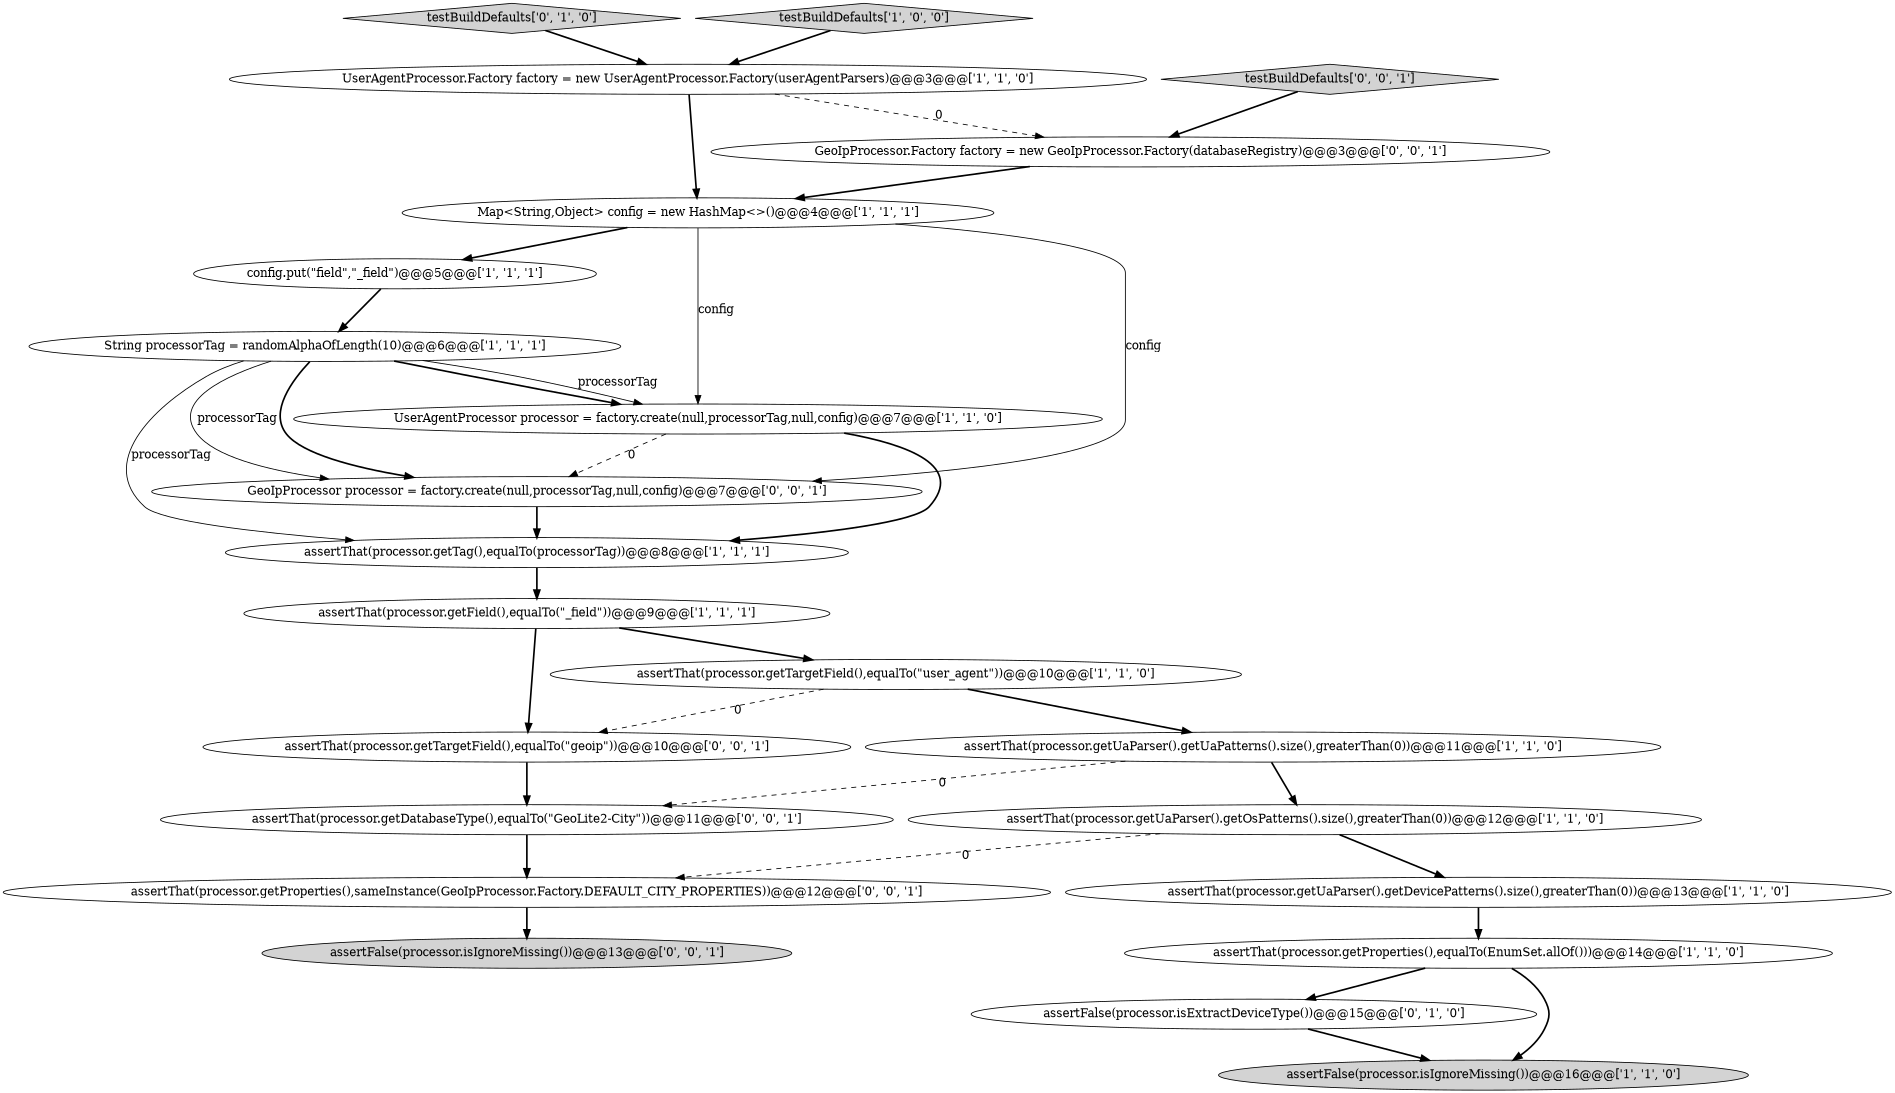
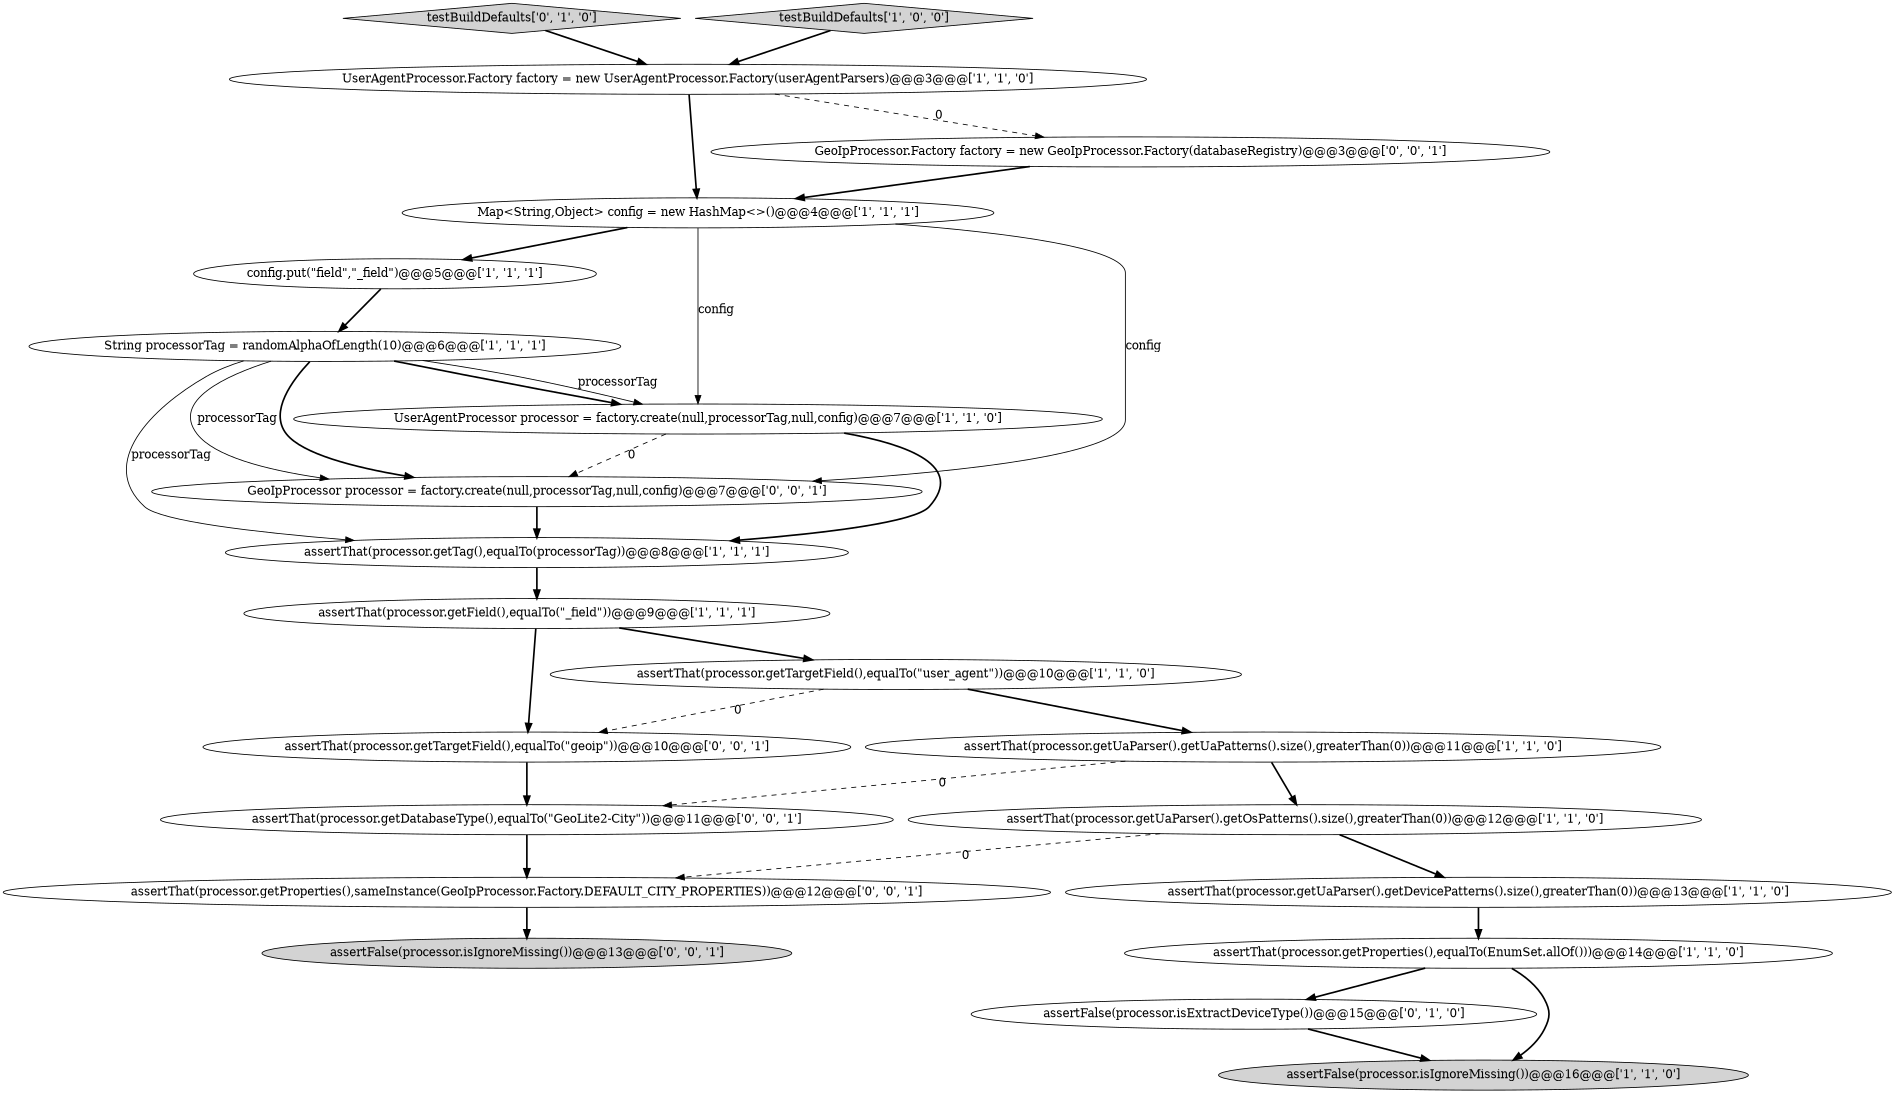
node "testBuildDefaults['0', '0', '1']": removed
